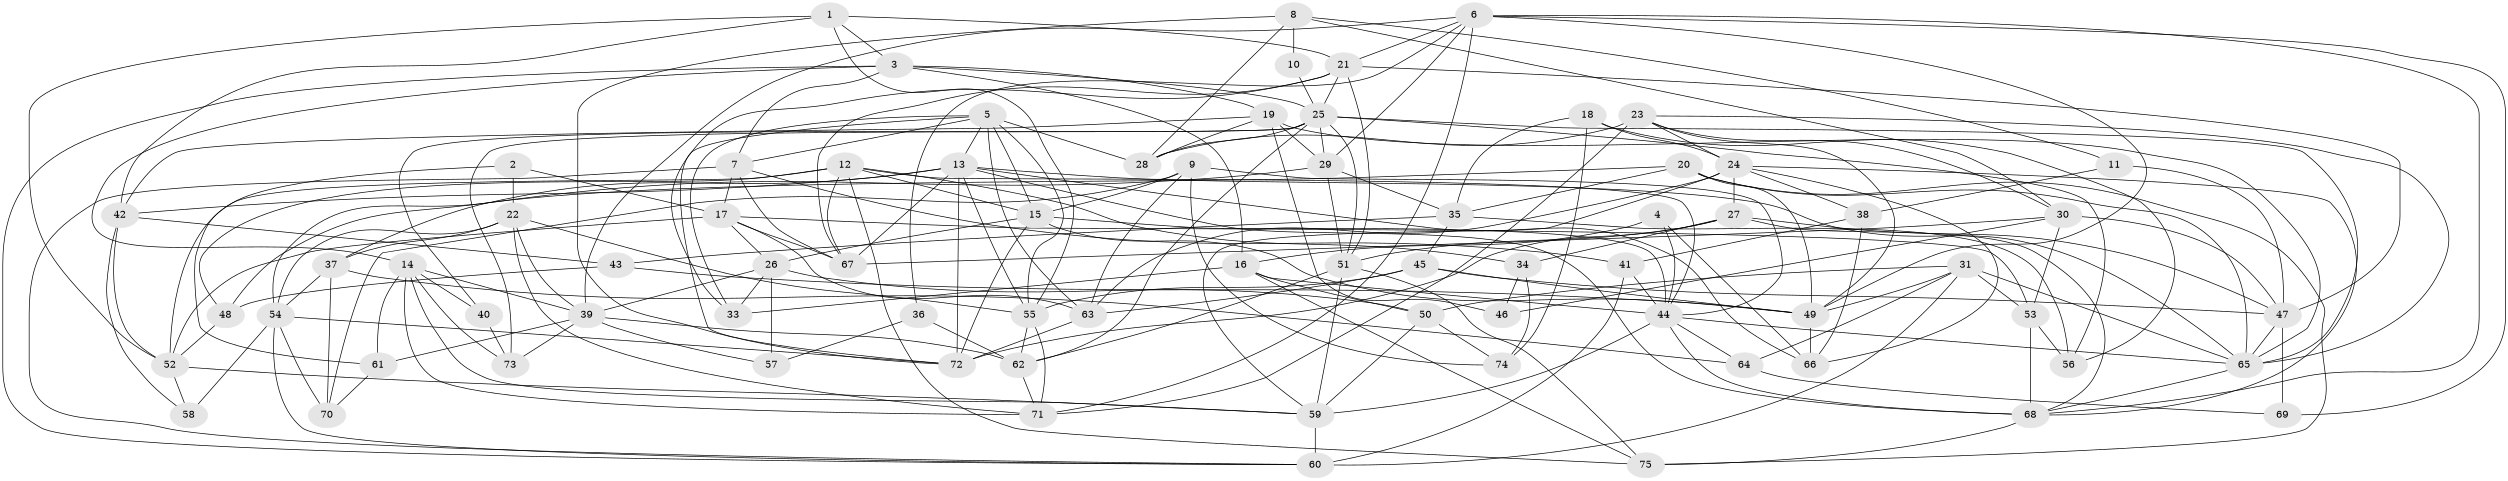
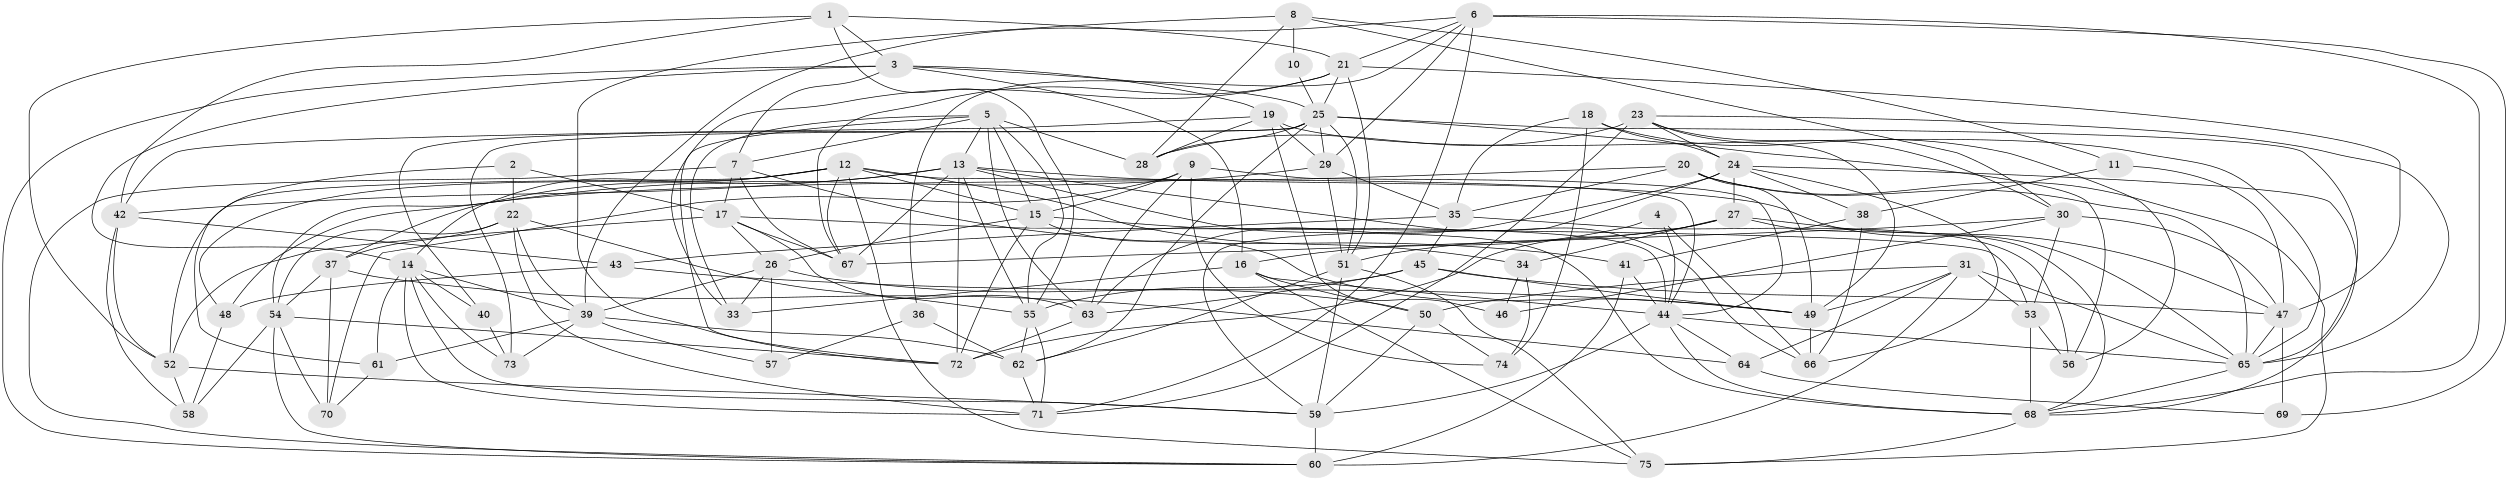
edge "6" -- "49": removed
edge "12" -- "14": added
edge "48" -- "52": now "48" -- "58"
